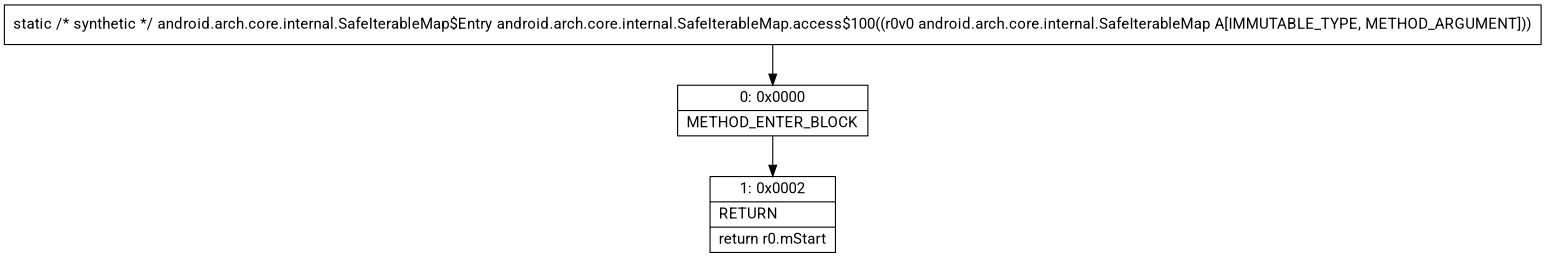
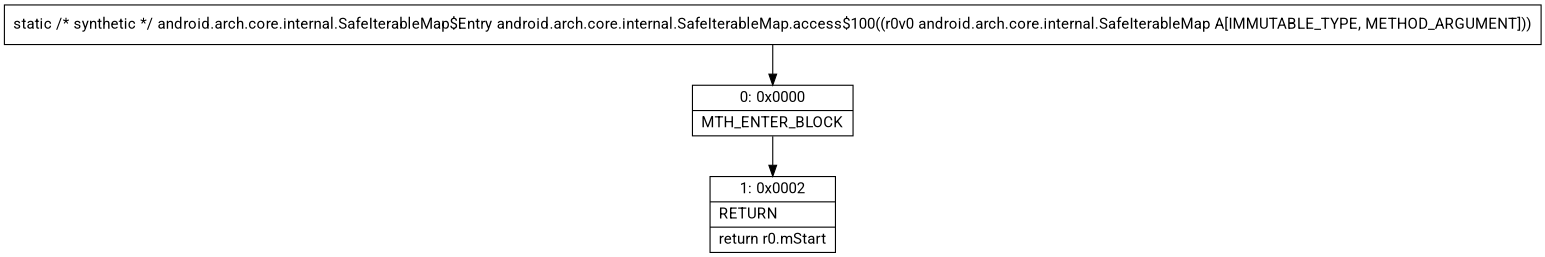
node "0: 0x0000": text "METHOD_ENTER_BLOCK" -> "MTH_ENTER_BLOCK"
